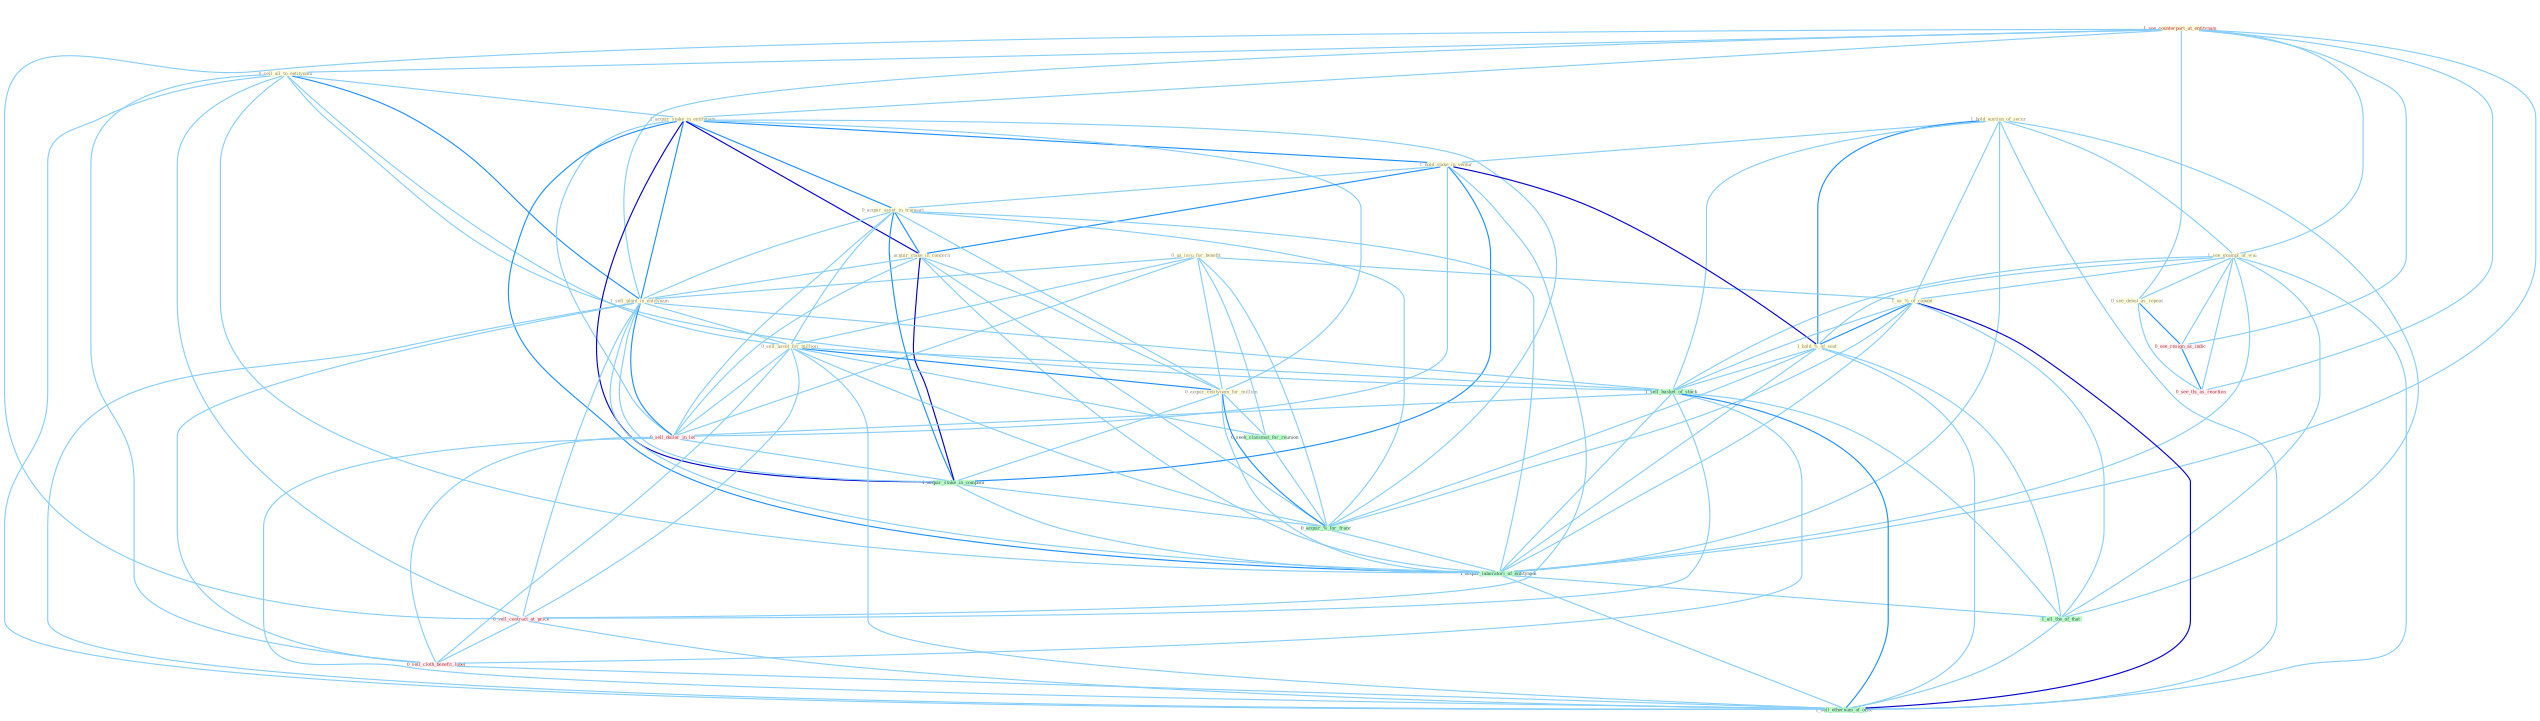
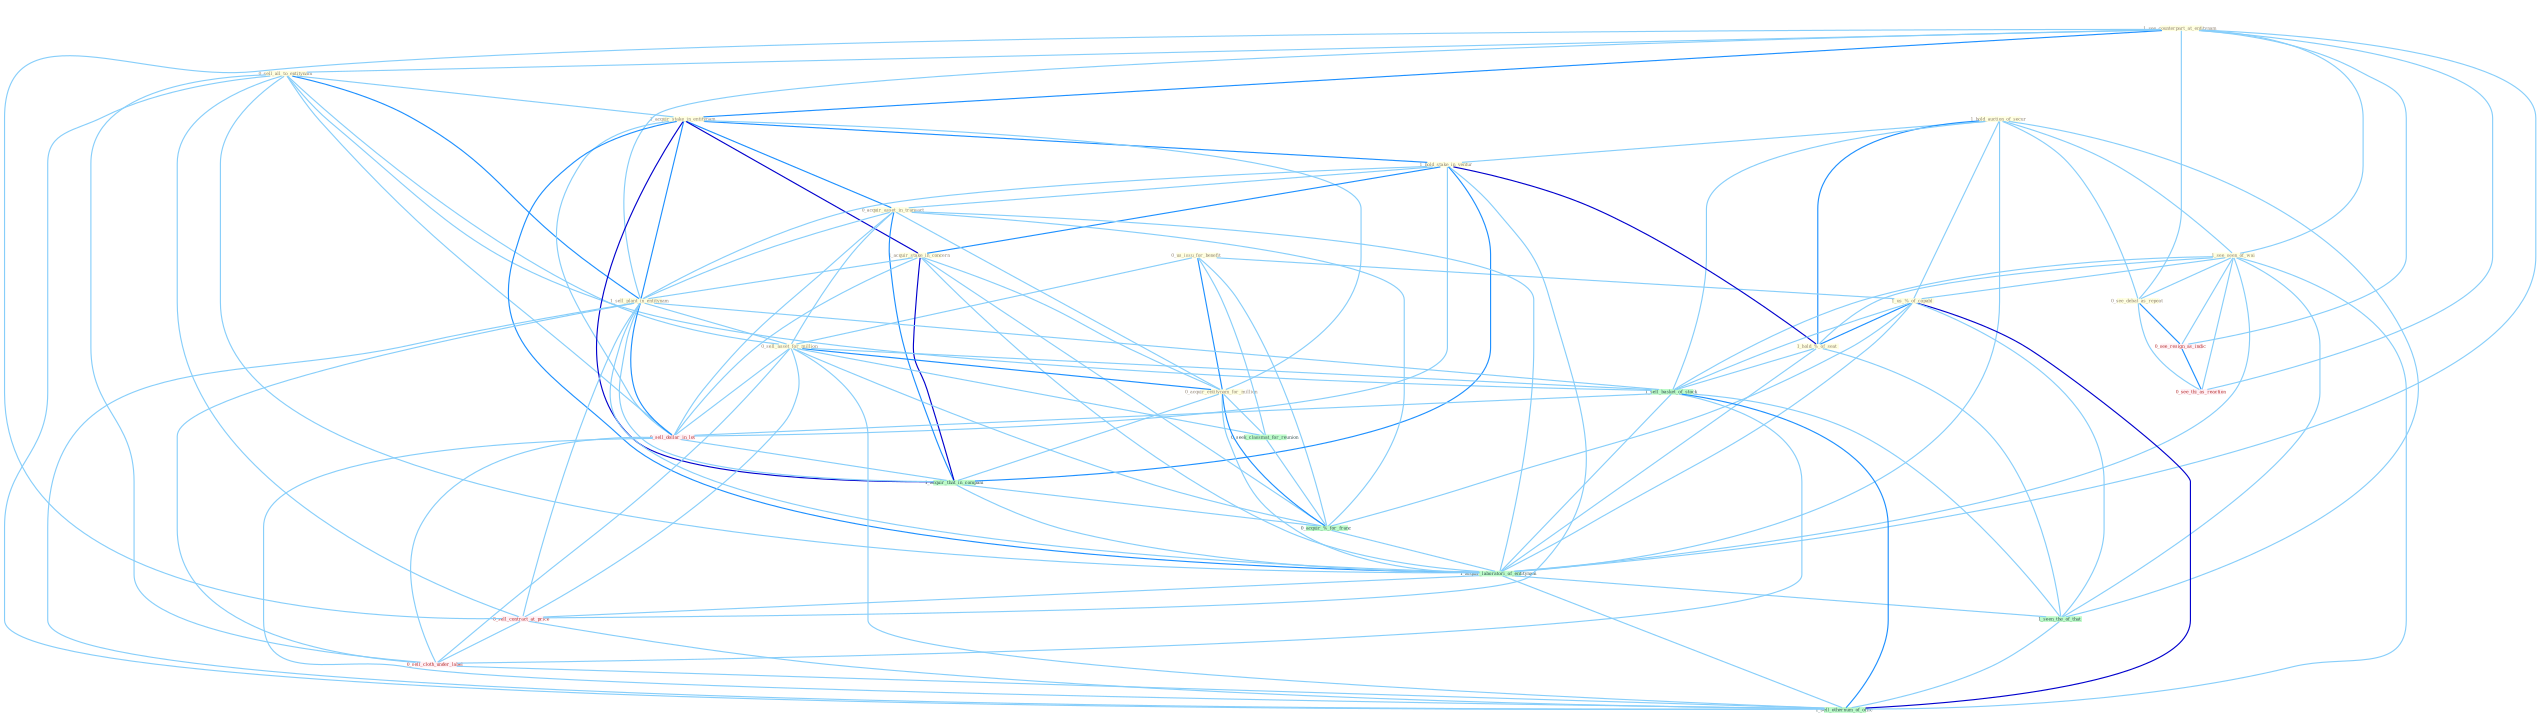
node "1_see_counterpart_at_entitynam": fontcolor #b22222 -> #8b7d6b
edge "1_see_counterpart_at_entitynam" -- "1_acquir_stake_in_entitynam": color #87cefa -> #1e90ff
edge "1_acquir_stake_in_entitynam" -- "0_acquir_%_for_franc": removed
edge "0_acquir_asset_in_transact" -- "1_acquir_stake_in_concern": removed
node "1_see_exampl_of_wai": label "1_see_exampl_of_wai" -> "1_see_seen_of_wai"
edge "0_us_issu_for_benefit" -- "1_sell_plant_in_entitynam": now "1_hold_stake_in_ventur" -- "1_sell_plant_in_entitynam"
edge "0_us_issu_for_benefit" -- "0_acquir_entitynam_for_million": color #87cefa -> #1e90ff
edge "0_us_issu_for_benefit" -- "0_sell_dollar_in_lot": now "0_sell_all_to_entitynam" -- "0_sell_dollar_in_lot"
edge "1_hold_%_of_seat" -- "0_acquir_%_for_franc": removed
node "1_acquir_stake_in_compani": label "1_acquir_stake_in_compani" -> "1_acquir_that_in_compani"
edge "1_hold_auction_of_secur" -- "1_sell_othernum_of_offic": now "1_hold_auction_of_secur" -- "0_see_debat_as_repeat"
edge "1_hold_%_of_seat" -- "1_sell_othernum_of_offic": removed
edge "1_sell_basket_of_stock" -- "0_sell_contract_at_price": now "1_acquir_laboratori_of_entitynam" -- "0_sell_contract_at_price"
node "1_all_the_of_that": label "1_all_the_of_that" -> "1_seen_the_of_that"
node "0_sell_cloth_benefit_label": label "0_sell_cloth_benefit_label" -> "0_sell_cloth_under_label"
